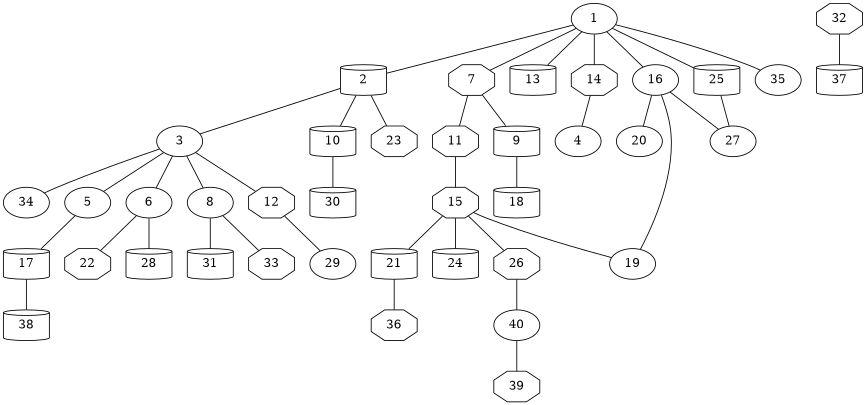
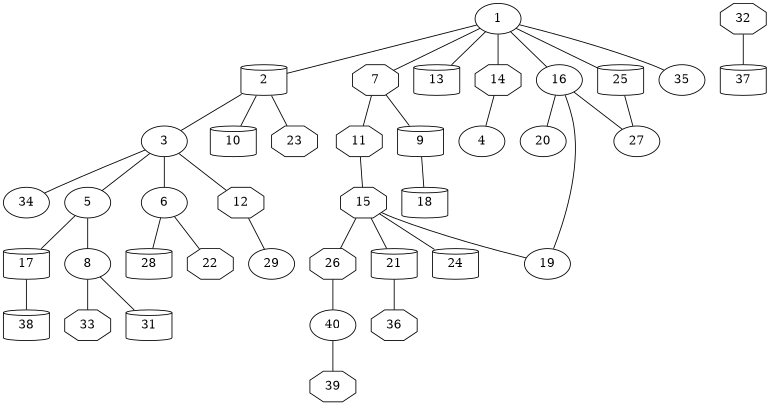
edge "3" -- "8": now "5" -- "8"
node "30": removed
